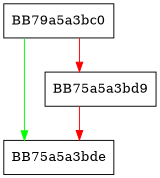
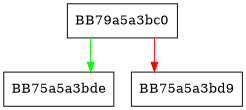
edge "BB75a5a3bd9" -> "BB75a5a3bde": removed
